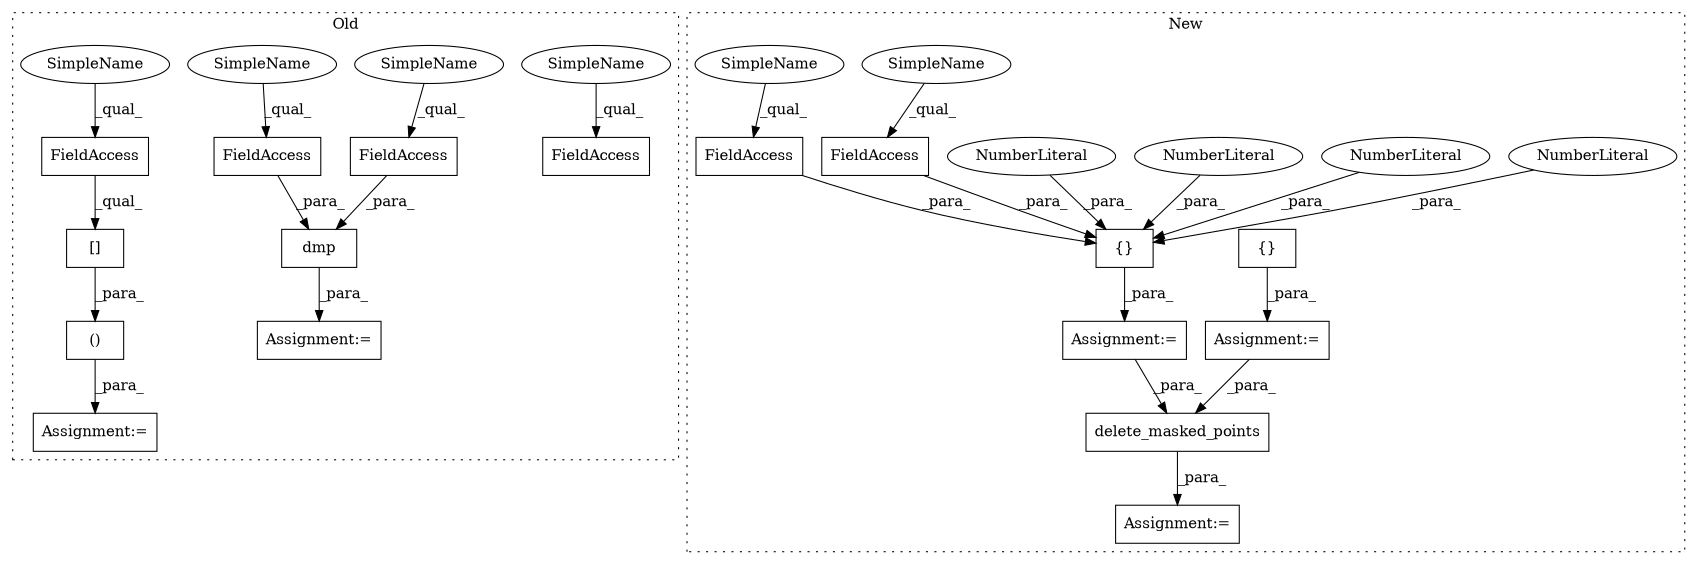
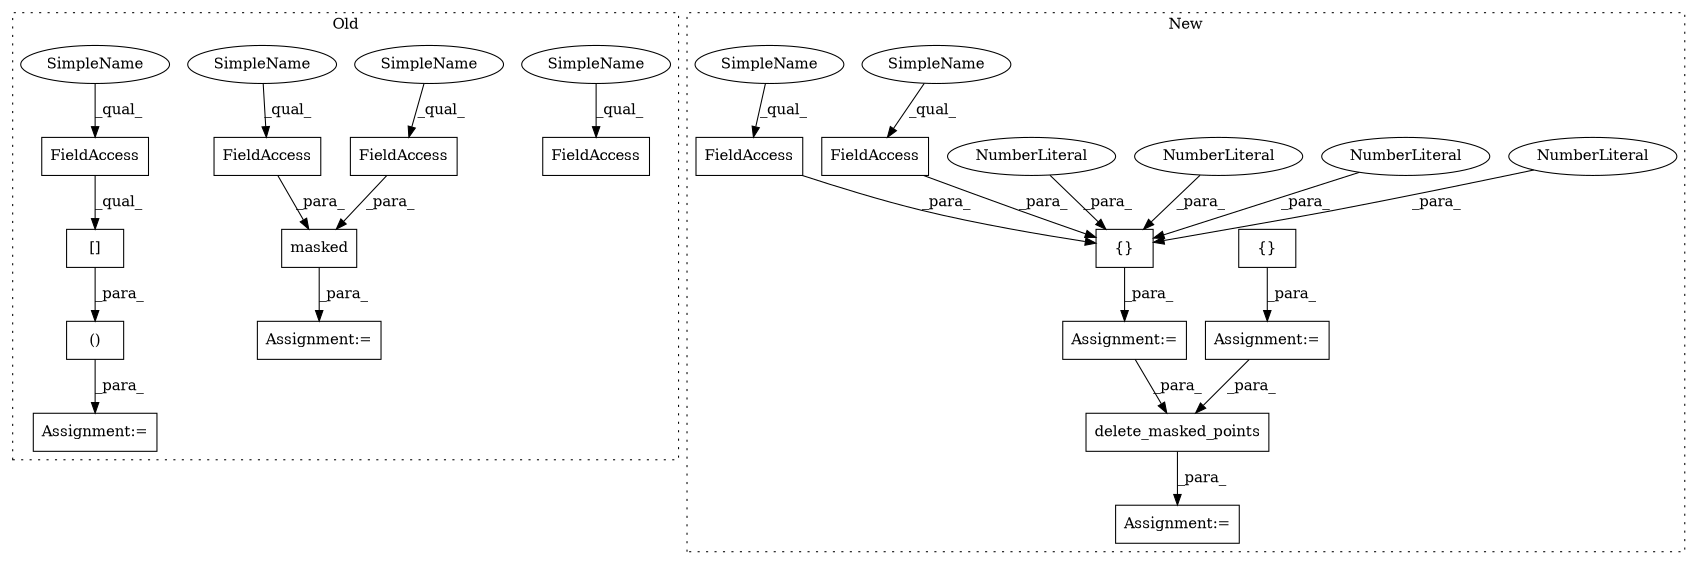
node "dmp": label "dmp" -> "masked"
